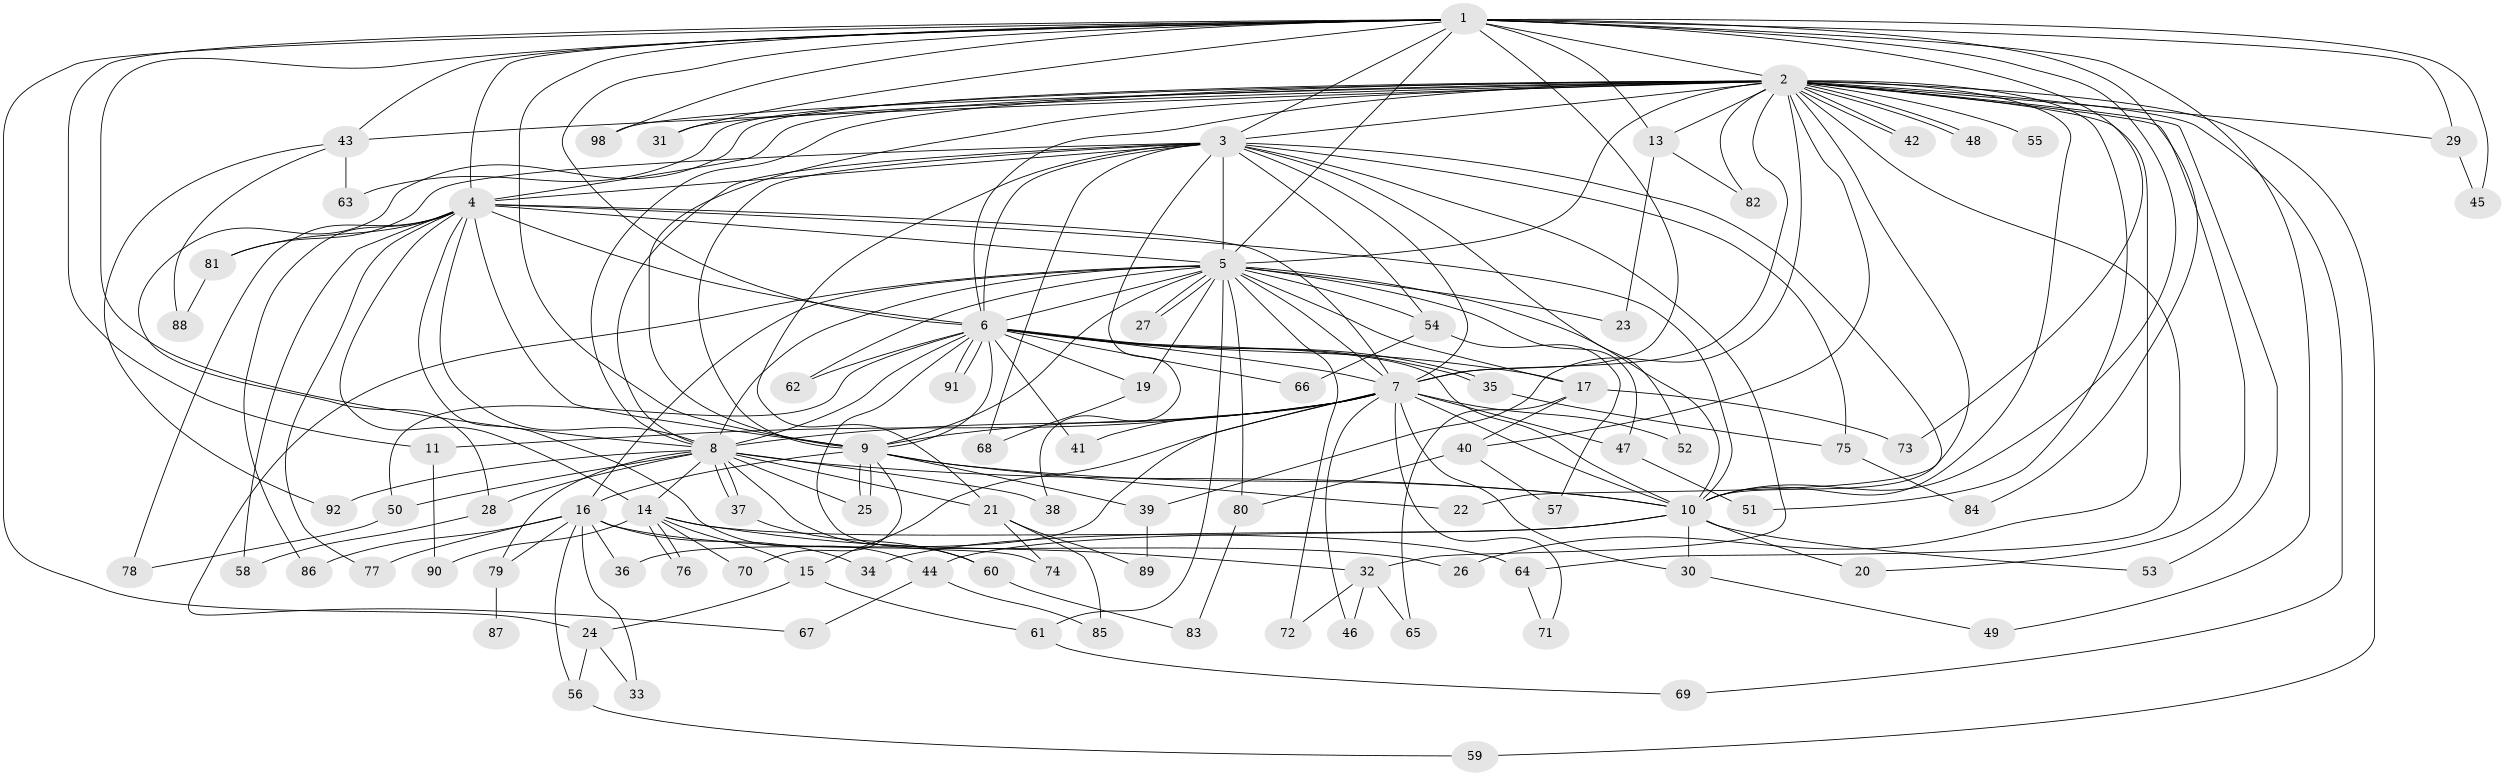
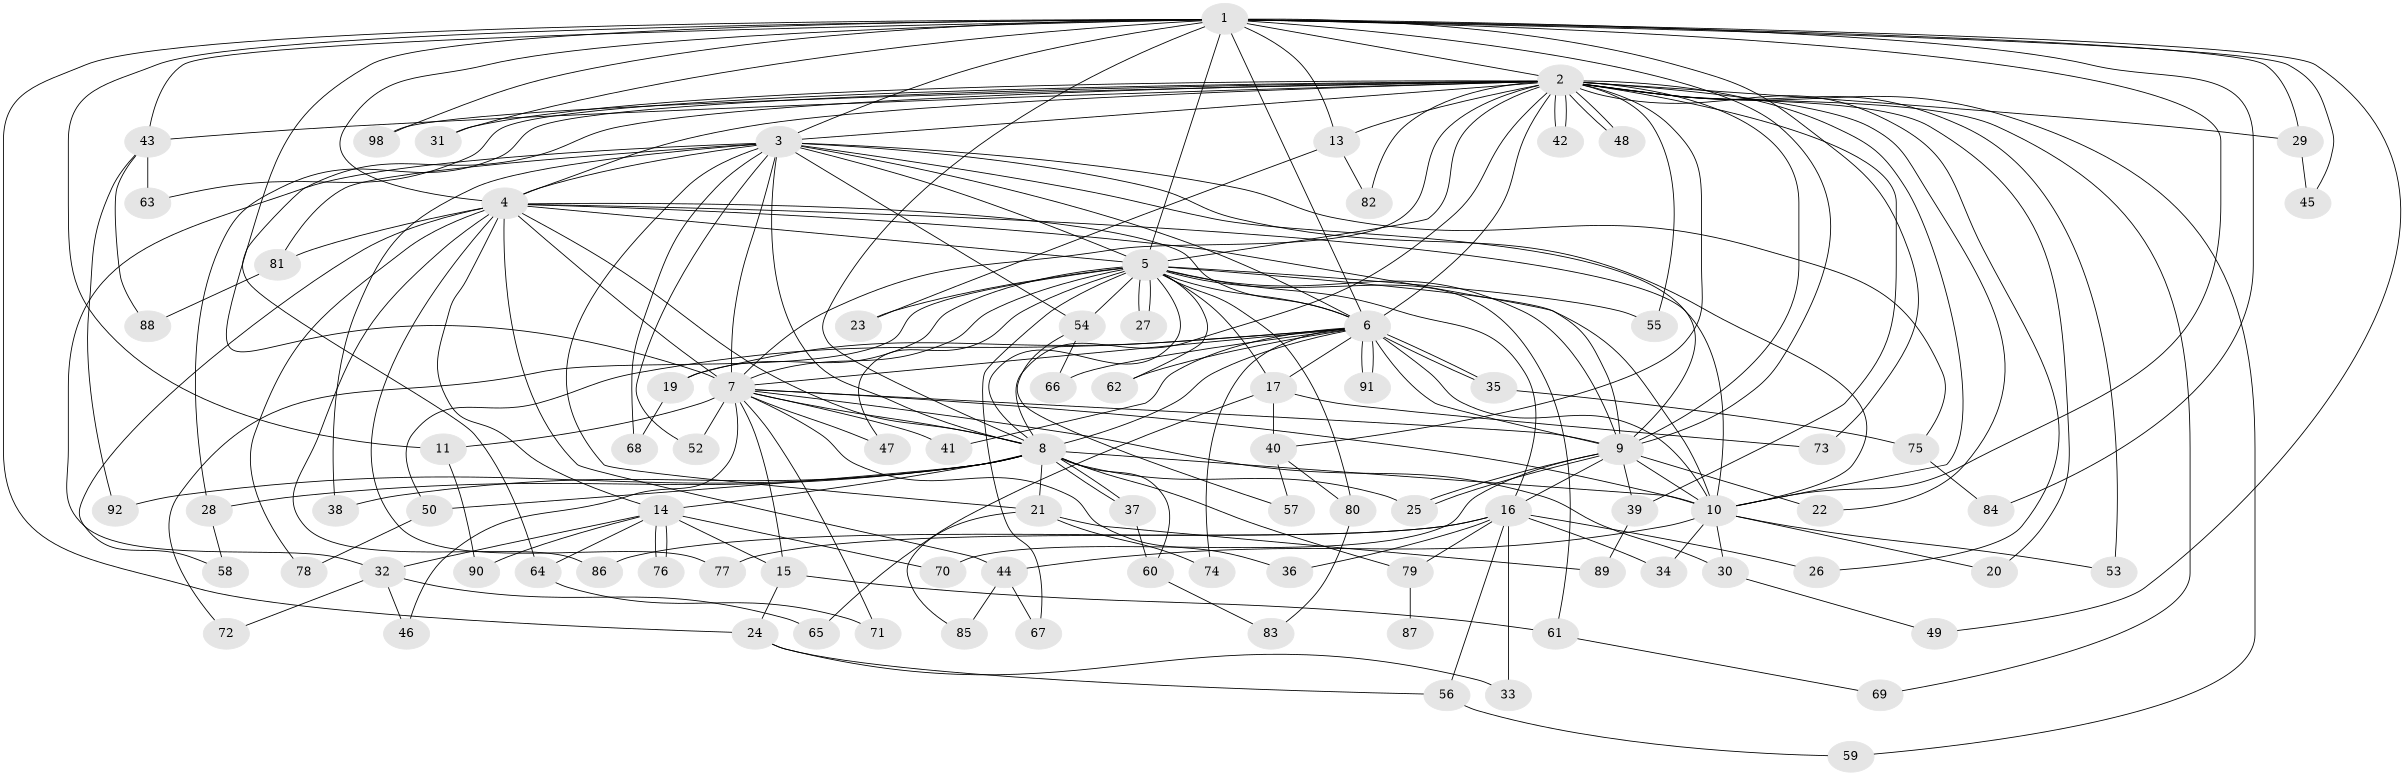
edge "5" -- "55": added
node "51": removed
